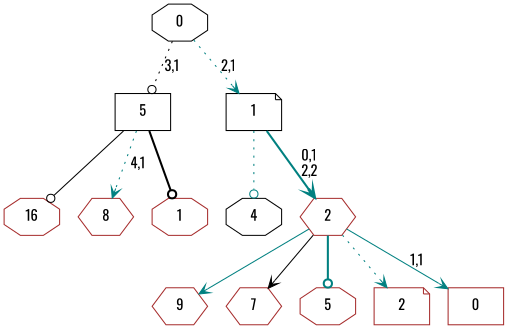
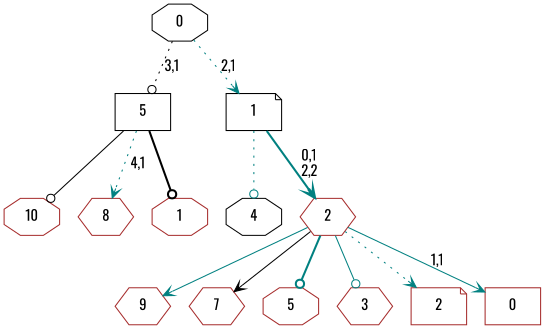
node "16": label "16" -> "10"
node "3": added
